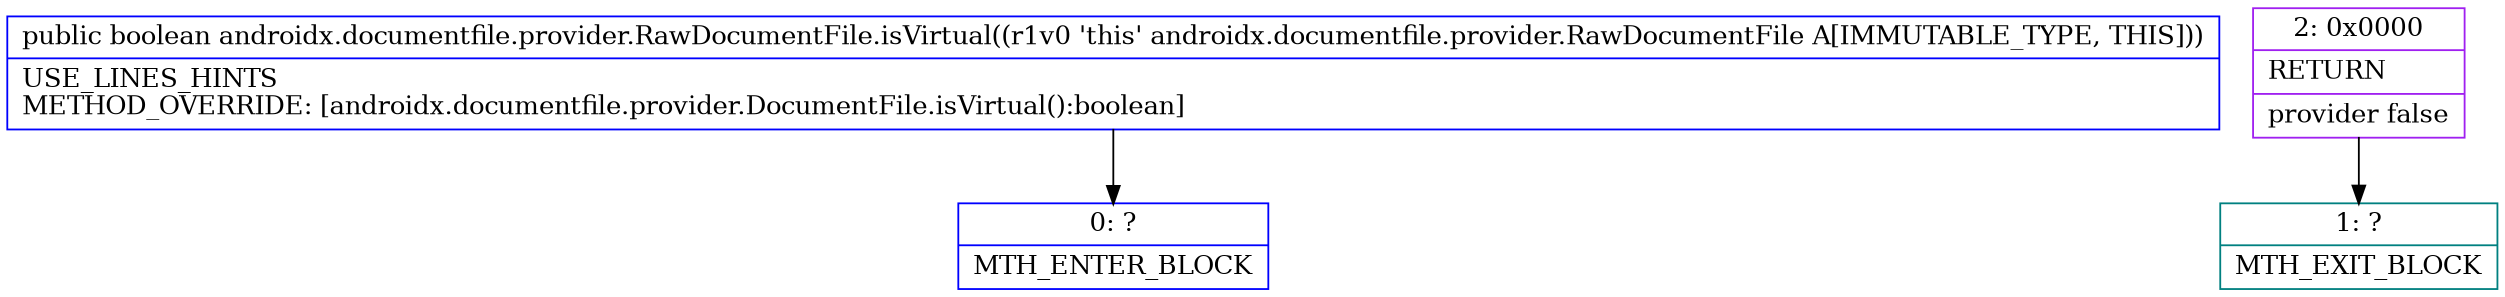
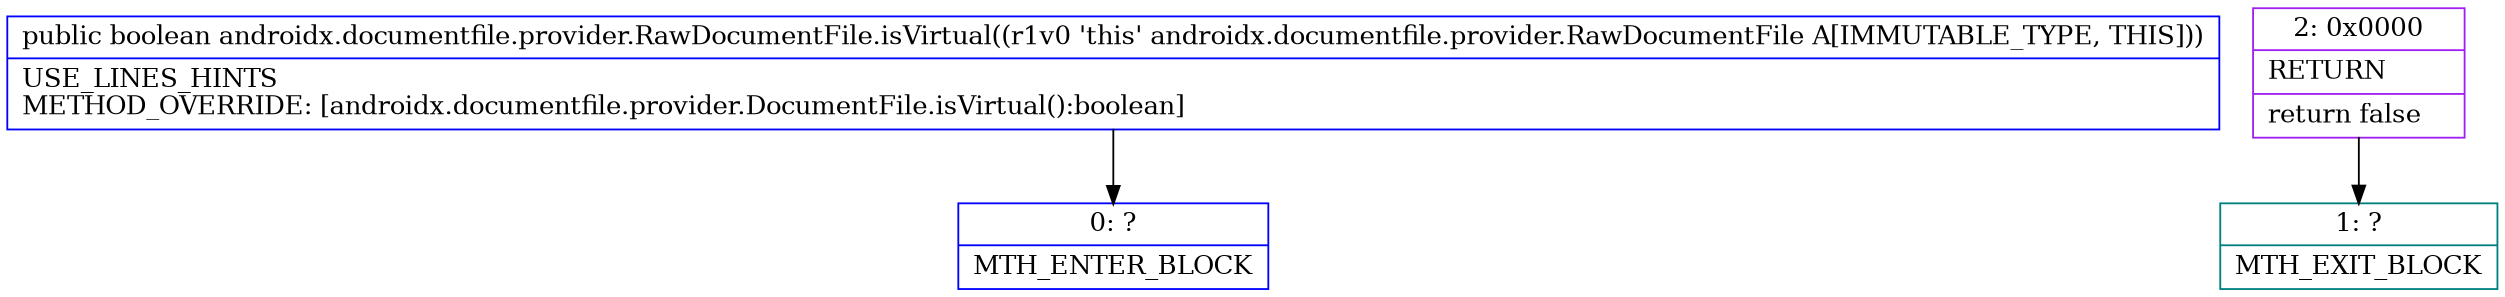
node "2: 0x0000": text "provider false" -> "return false"
